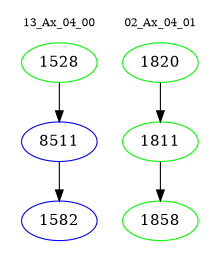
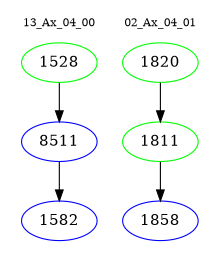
node "1858": color green -> blue
